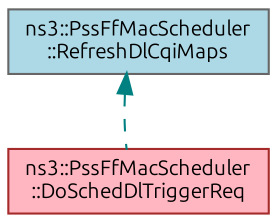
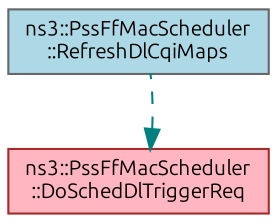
edge "ns3::PssFfMacScheduler ::DoSchedDlTriggerReq" -> "ns3::PssFfMacScheduler ::RefreshDlCqiMaps": reversed
